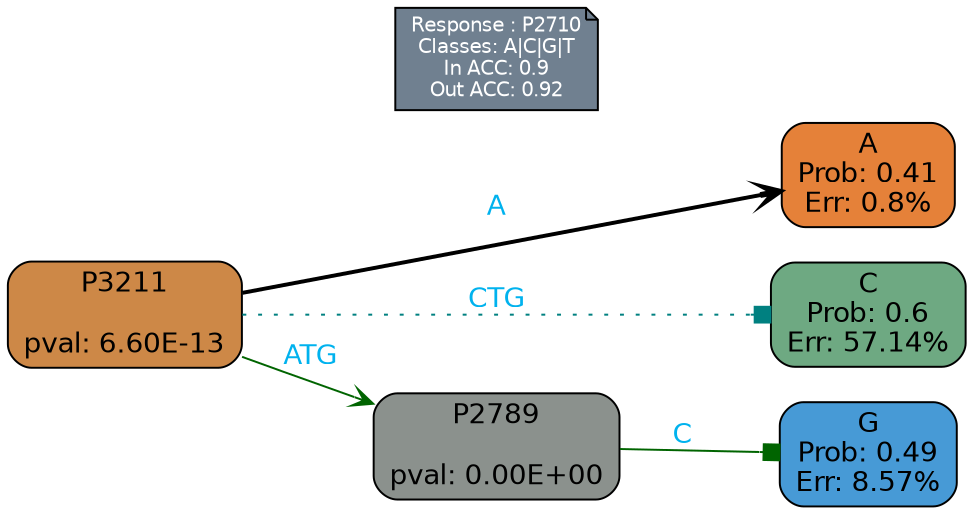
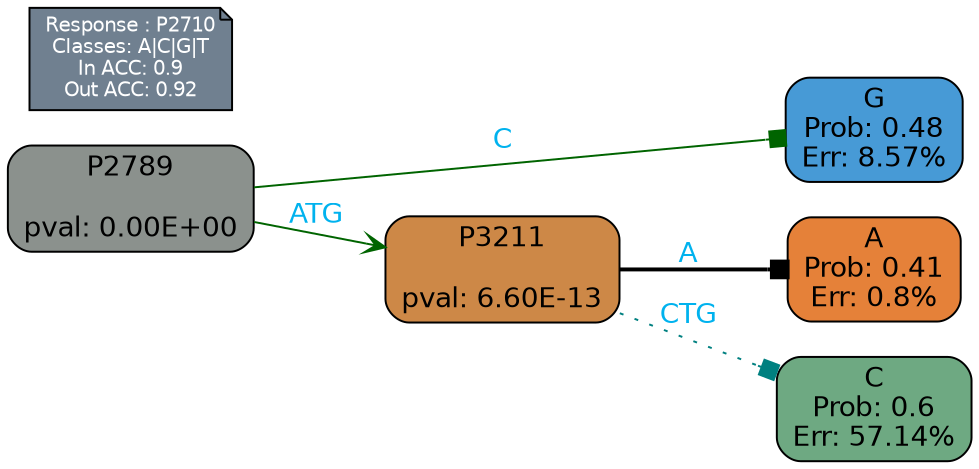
edge "P3211 pval: 6.60E-13" -> "A Prob: 0.41 Err: 0.8%": arrowhead vee -> box
edge "P3211 pval: 6.60E-13" -> "P2789 pval: 0.00E+00": reversed
node "G Prob: 0.49 Err: 8.57%": label "G Prob: 0.49 Err: 8.57%" -> "G Prob: 0.48 Err: 8.57%"
